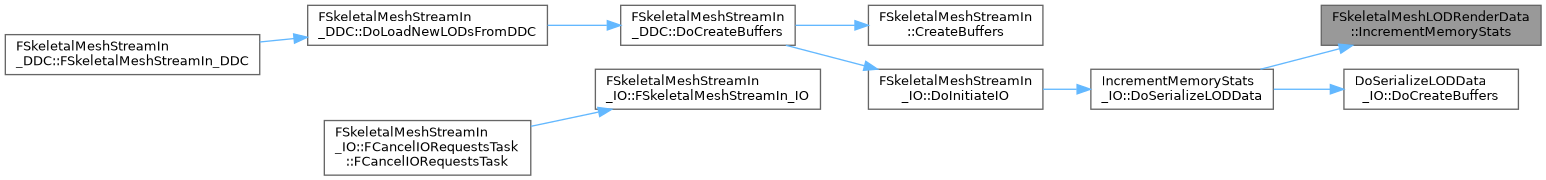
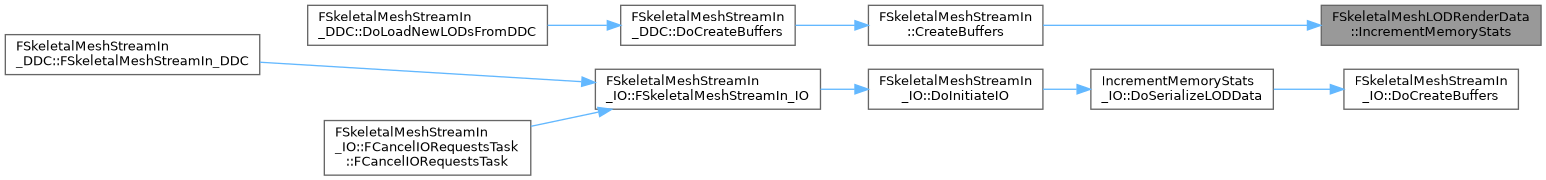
edge "FSkeletalMeshStreamIn _DDC::FSkeletalMeshStreamIn_DDC" -> "FSkeletalMeshStreamIn _DDC::DoLoadNewLODsFromDDC": now "FSkeletalMeshStreamIn _DDC::FSkeletalMeshStreamIn_DDC" -> "FSkeletalMeshStreamIn _IO::FSkeletalMeshStreamIn_IO"
edge "FSkeletalMeshStreamIn _DDC::DoCreateBuffers" -> "FSkeletalMeshStreamIn _IO::DoInitiateIO": now "FSkeletalMeshStreamIn _IO::FSkeletalMeshStreamIn_IO" -> "FSkeletalMeshStreamIn _IO::DoInitiateIO"
edge "IncrementMemoryStats _IO::DoSerializeLODData" -> "FSkeletalMeshLODRenderData ::IncrementMemoryStats": now "FSkeletalMeshStreamIn ::CreateBuffers" -> "FSkeletalMeshLODRenderData ::IncrementMemoryStats"
node "DoSerializeLODData _IO::DoCreateBuffers": label "DoSerializeLODData _IO::DoCreateBuffers" -> "FSkeletalMeshStreamIn _IO::DoCreateBuffers"
